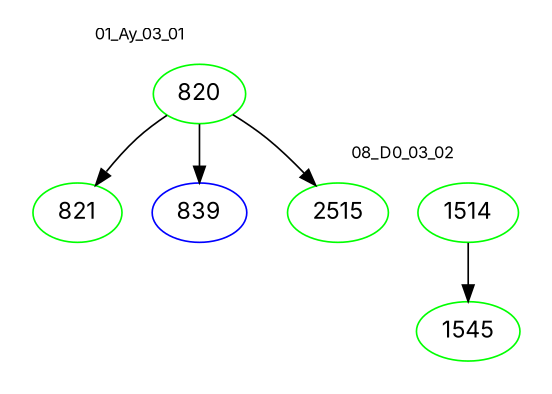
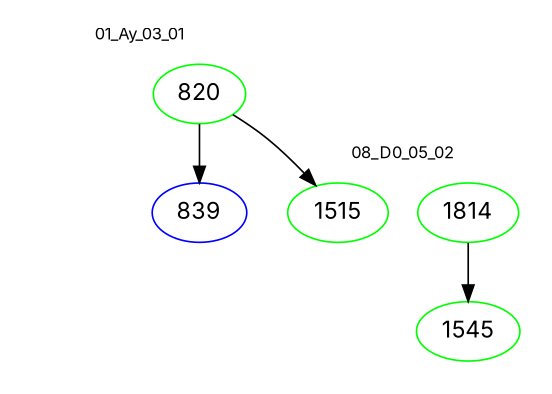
cluster "08_D0_03_02": label "08_D0_03_02" -> "08_D0_05_02"
node "821": removed
node "2515": label "2515" -> "1515"
node "1514": label "1514" -> "1814"
